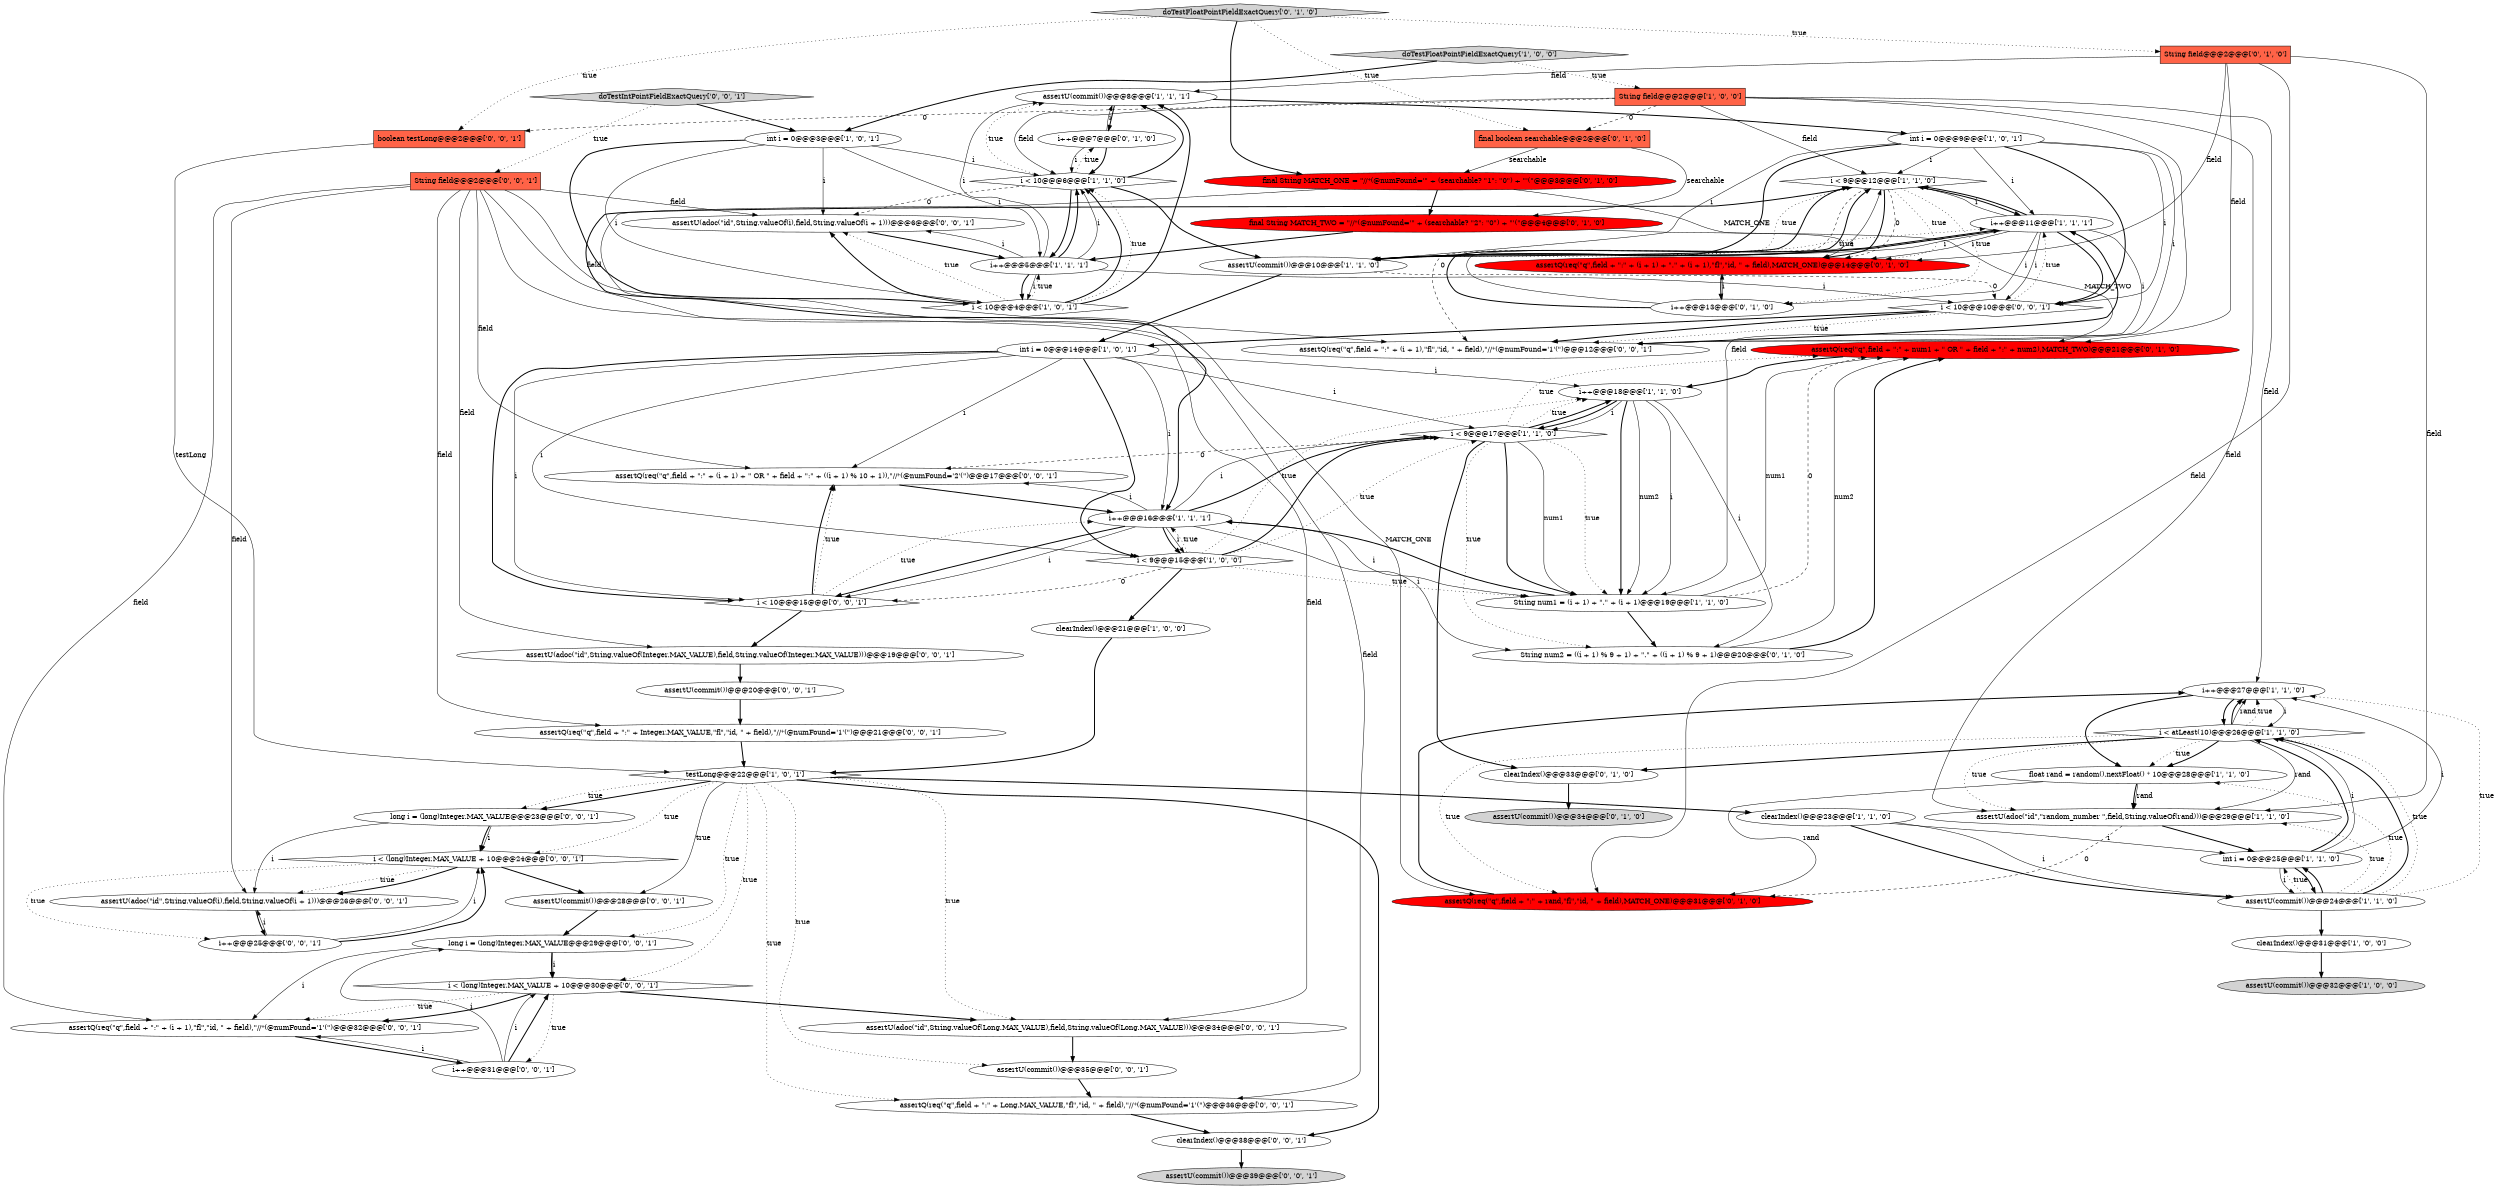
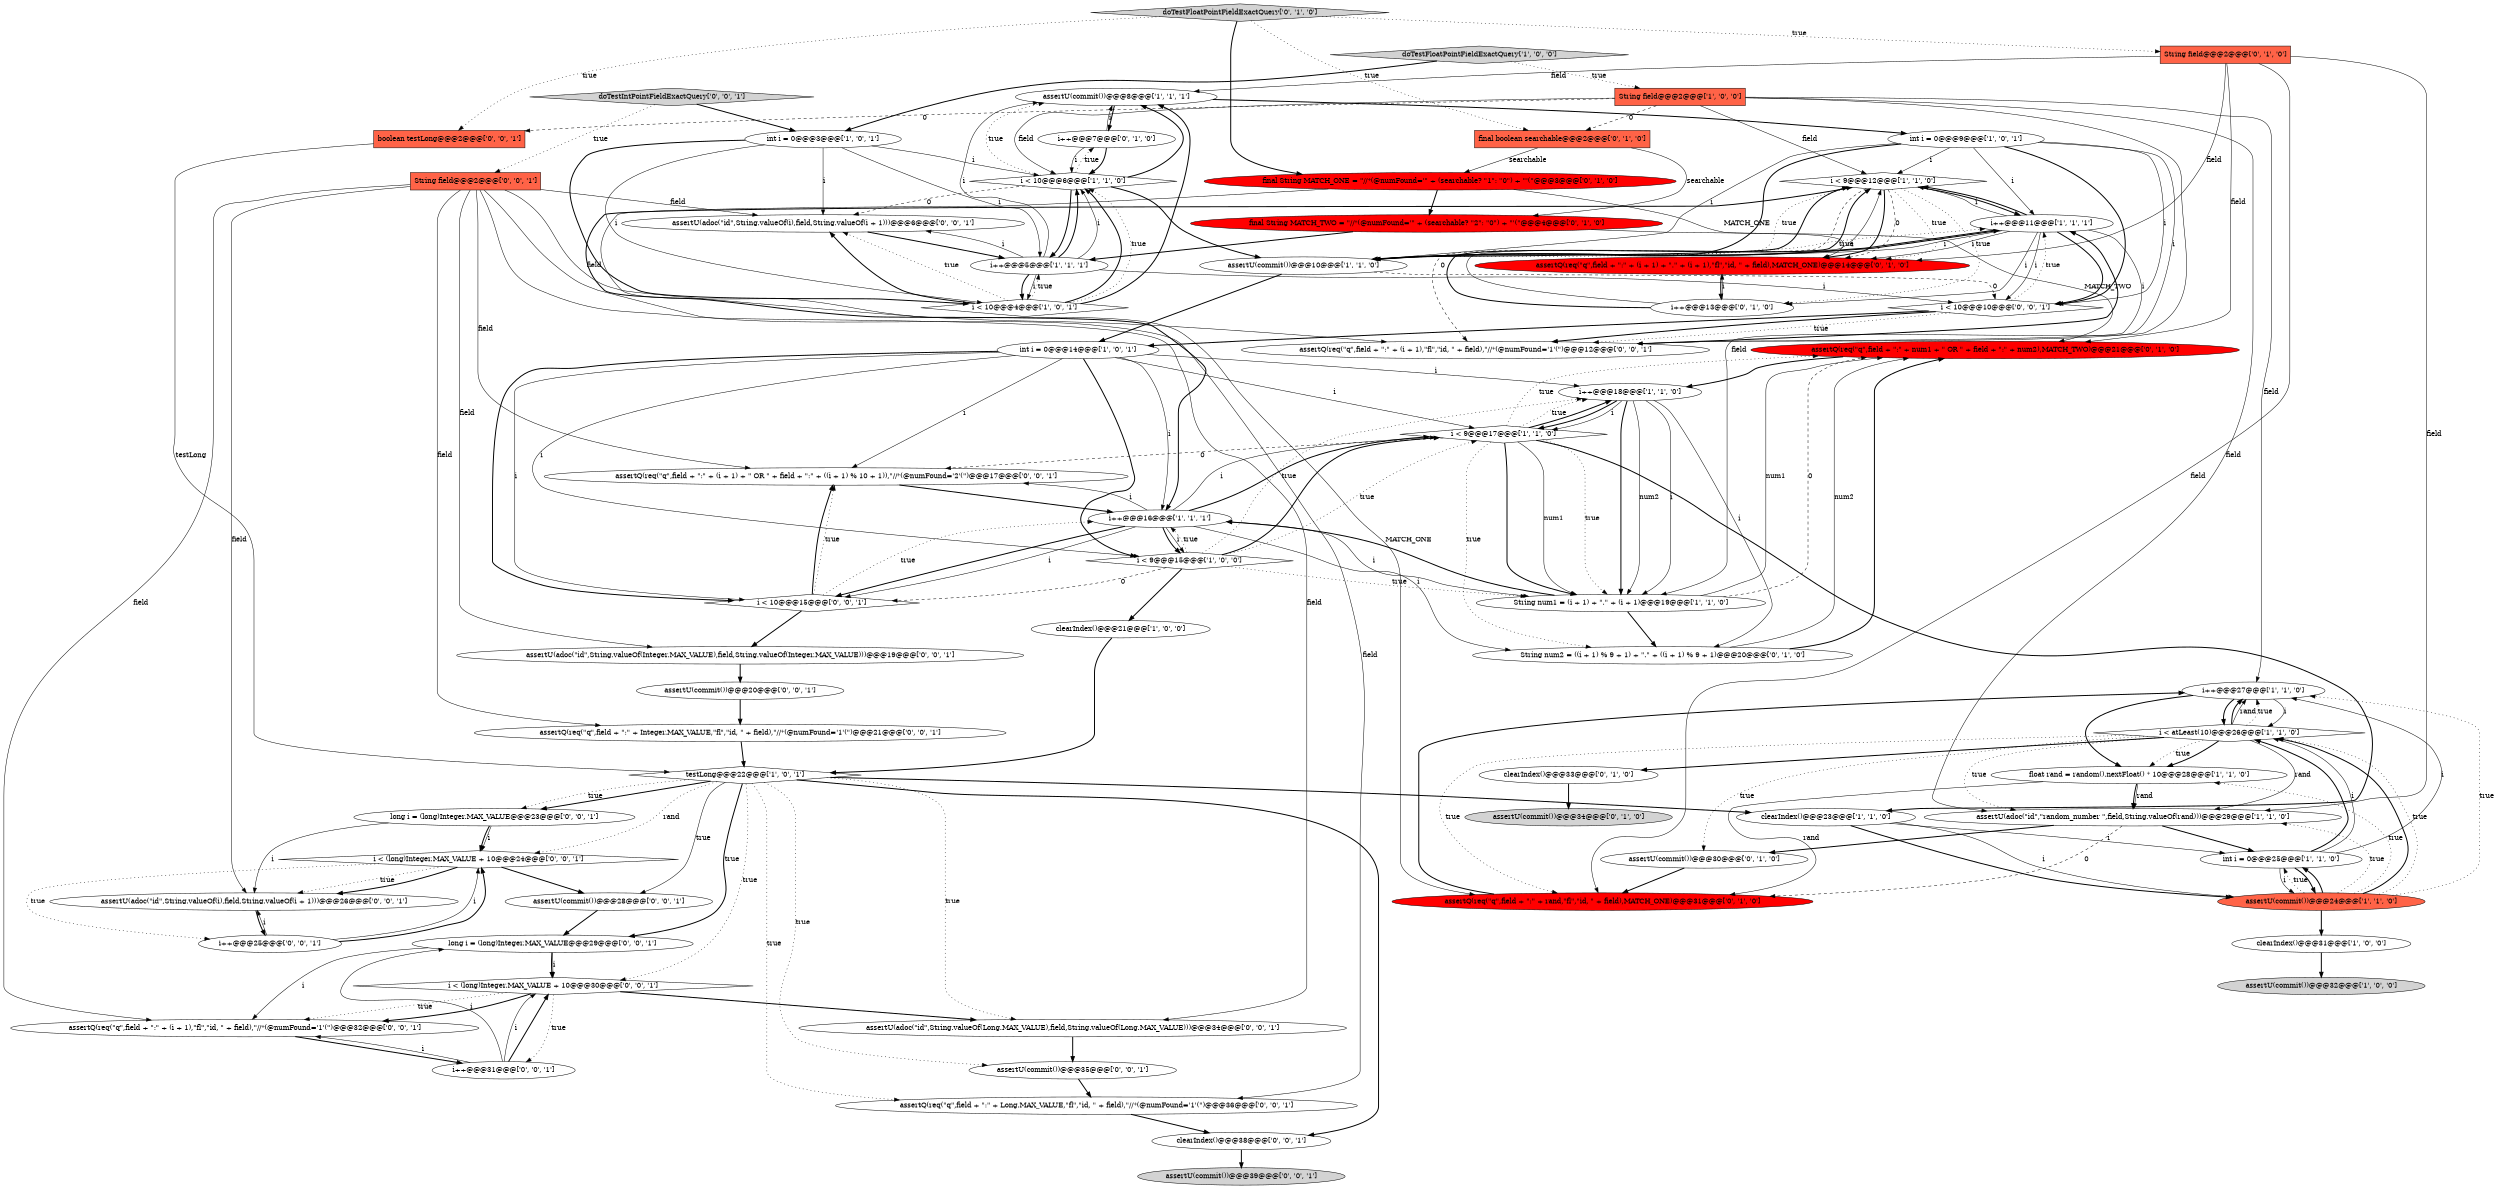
edge "i < 9@@@17@@@['1', '1', '0']" -> "clearIndex()@@@33@@@['0', '1', '0']": now "i < 9@@@17@@@['1', '1', '0']" -> "clearIndex()@@@23@@@['1', '1', '0']"
edge "testLong@@@22@@@['1', '0', '1']" -> "i < (long)Integer.MAX_VALUE + 10@@@24@@@['0', '0', '1']": label "true" -> "rand"
node "assertU(commit())@@@30@@@['0', '1', '0']": added
edge "testLong@@@22@@@['1', '0', '1']" -> "long i = (long)Integer.MAX_VALUE@@@29@@@['0', '0', '1']": style dotted -> bold
node "assertU(commit())@@@24@@@['1', '1', '0']": fillcolor white -> tomato
